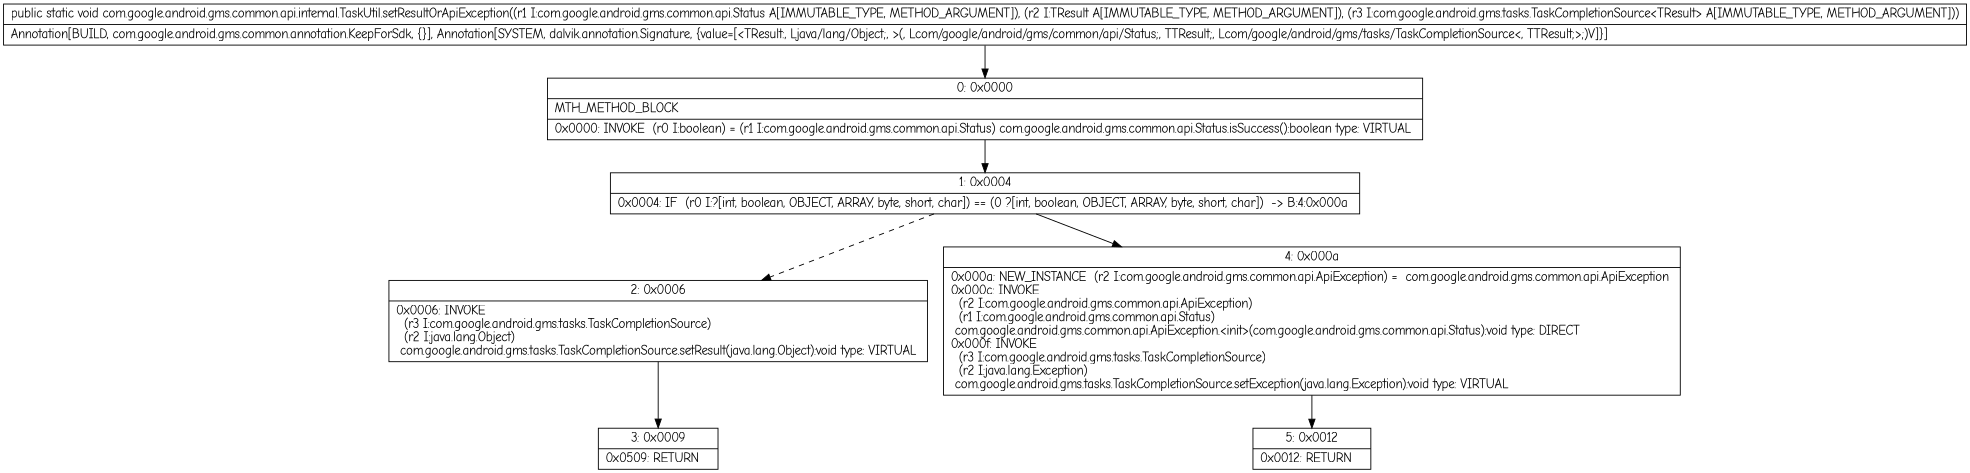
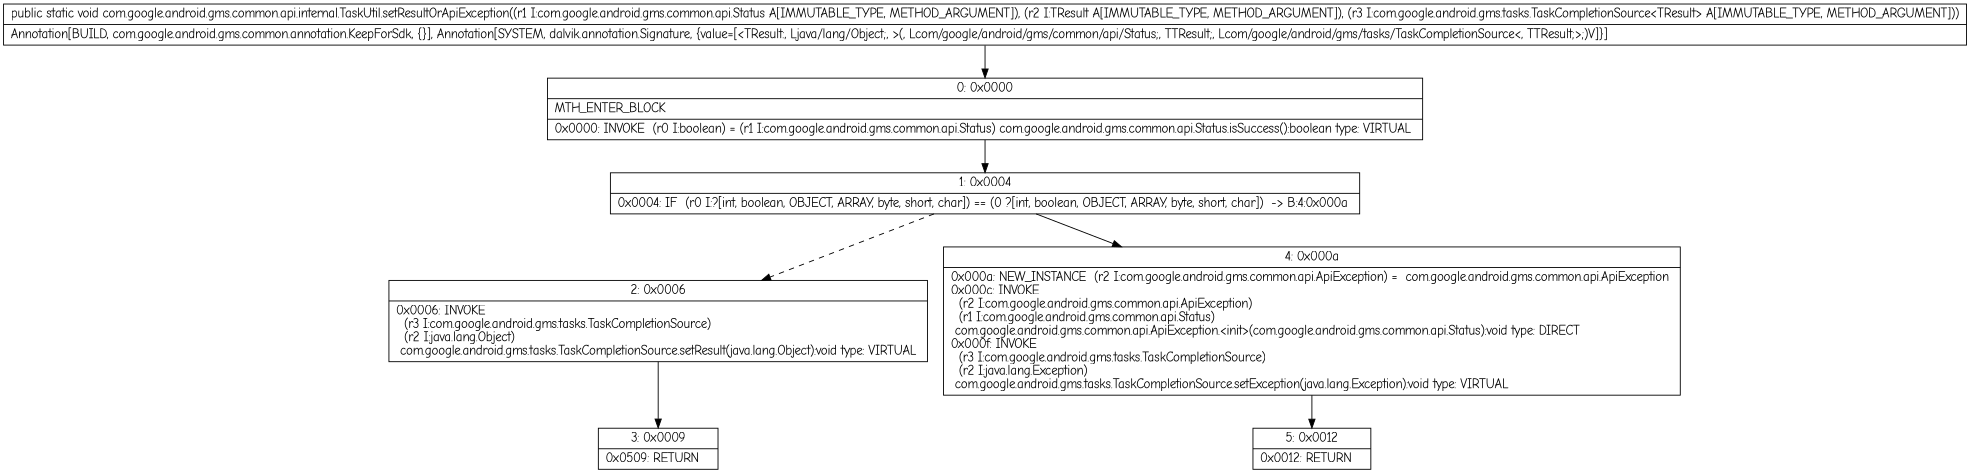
node "0: 0x0000": text "MTH_METHOD_BLOCK" -> "MTH_ENTER_BLOCK"
